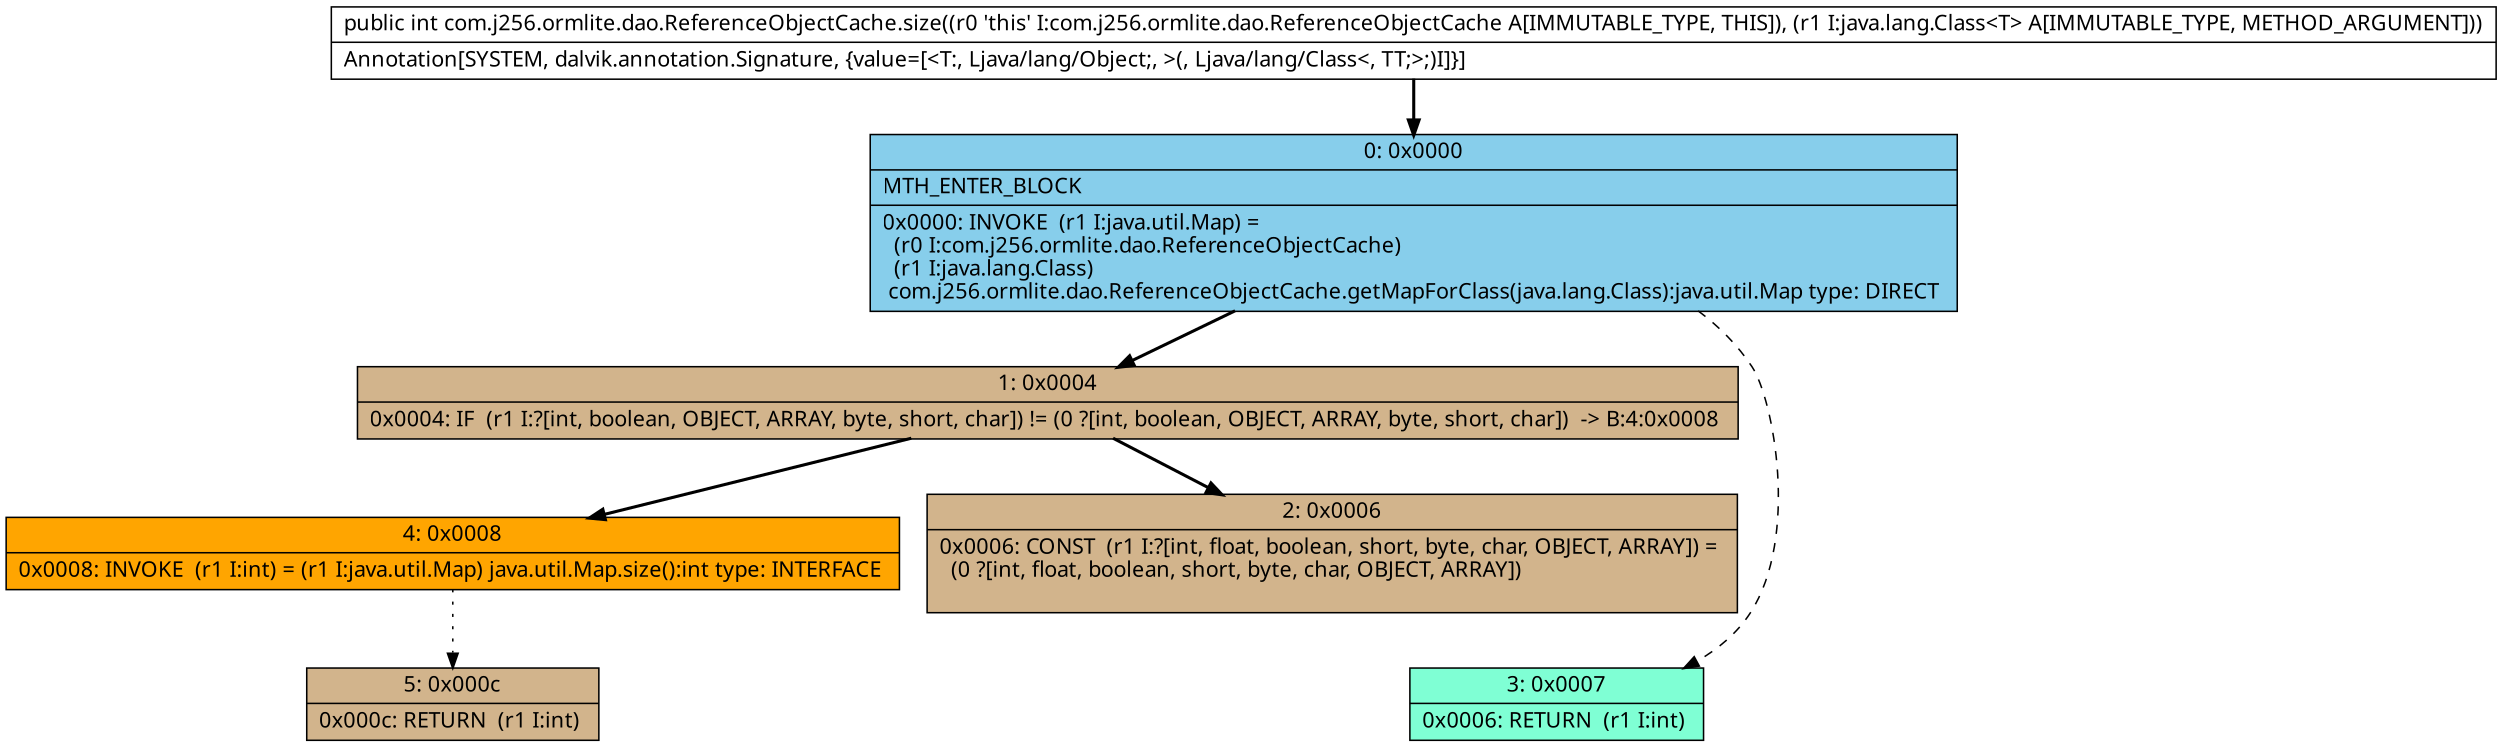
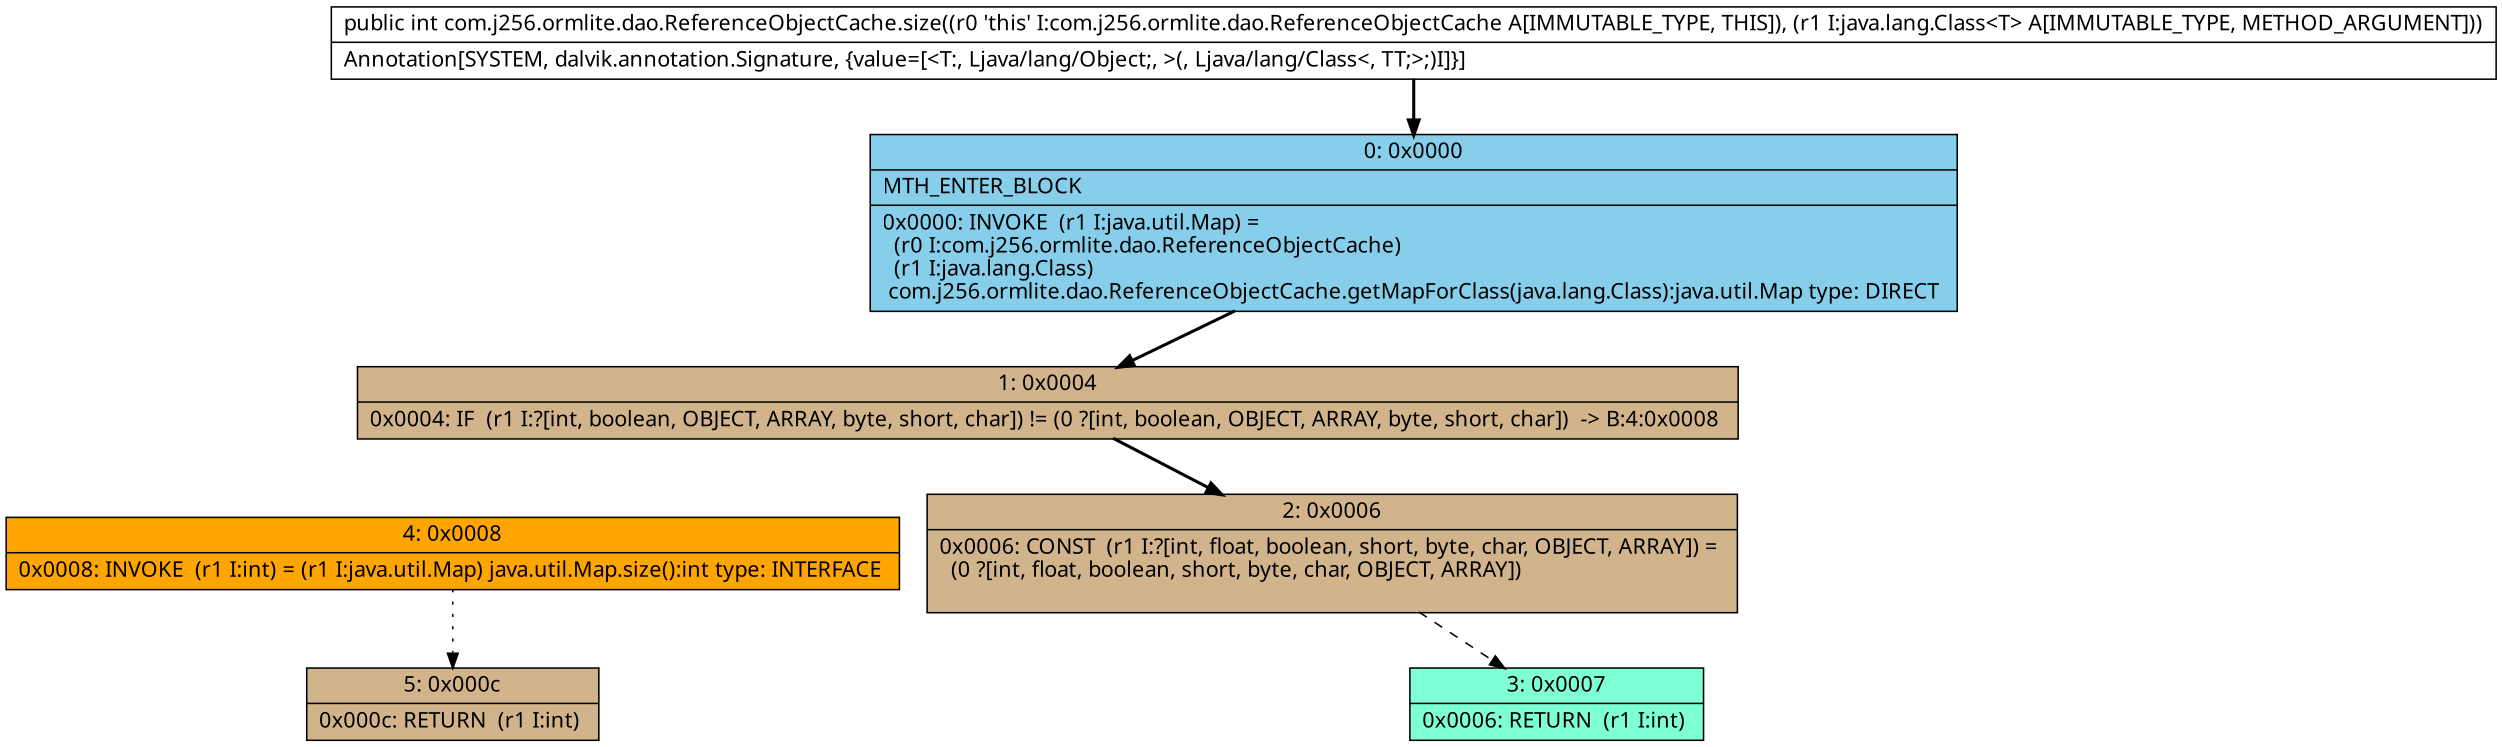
edge "1: 0x0004" -> "4: 0x0008": removed
edge "0: 0x0000" -> "3: 0x0007": now "2: 0x0006" -> "3: 0x0007"
